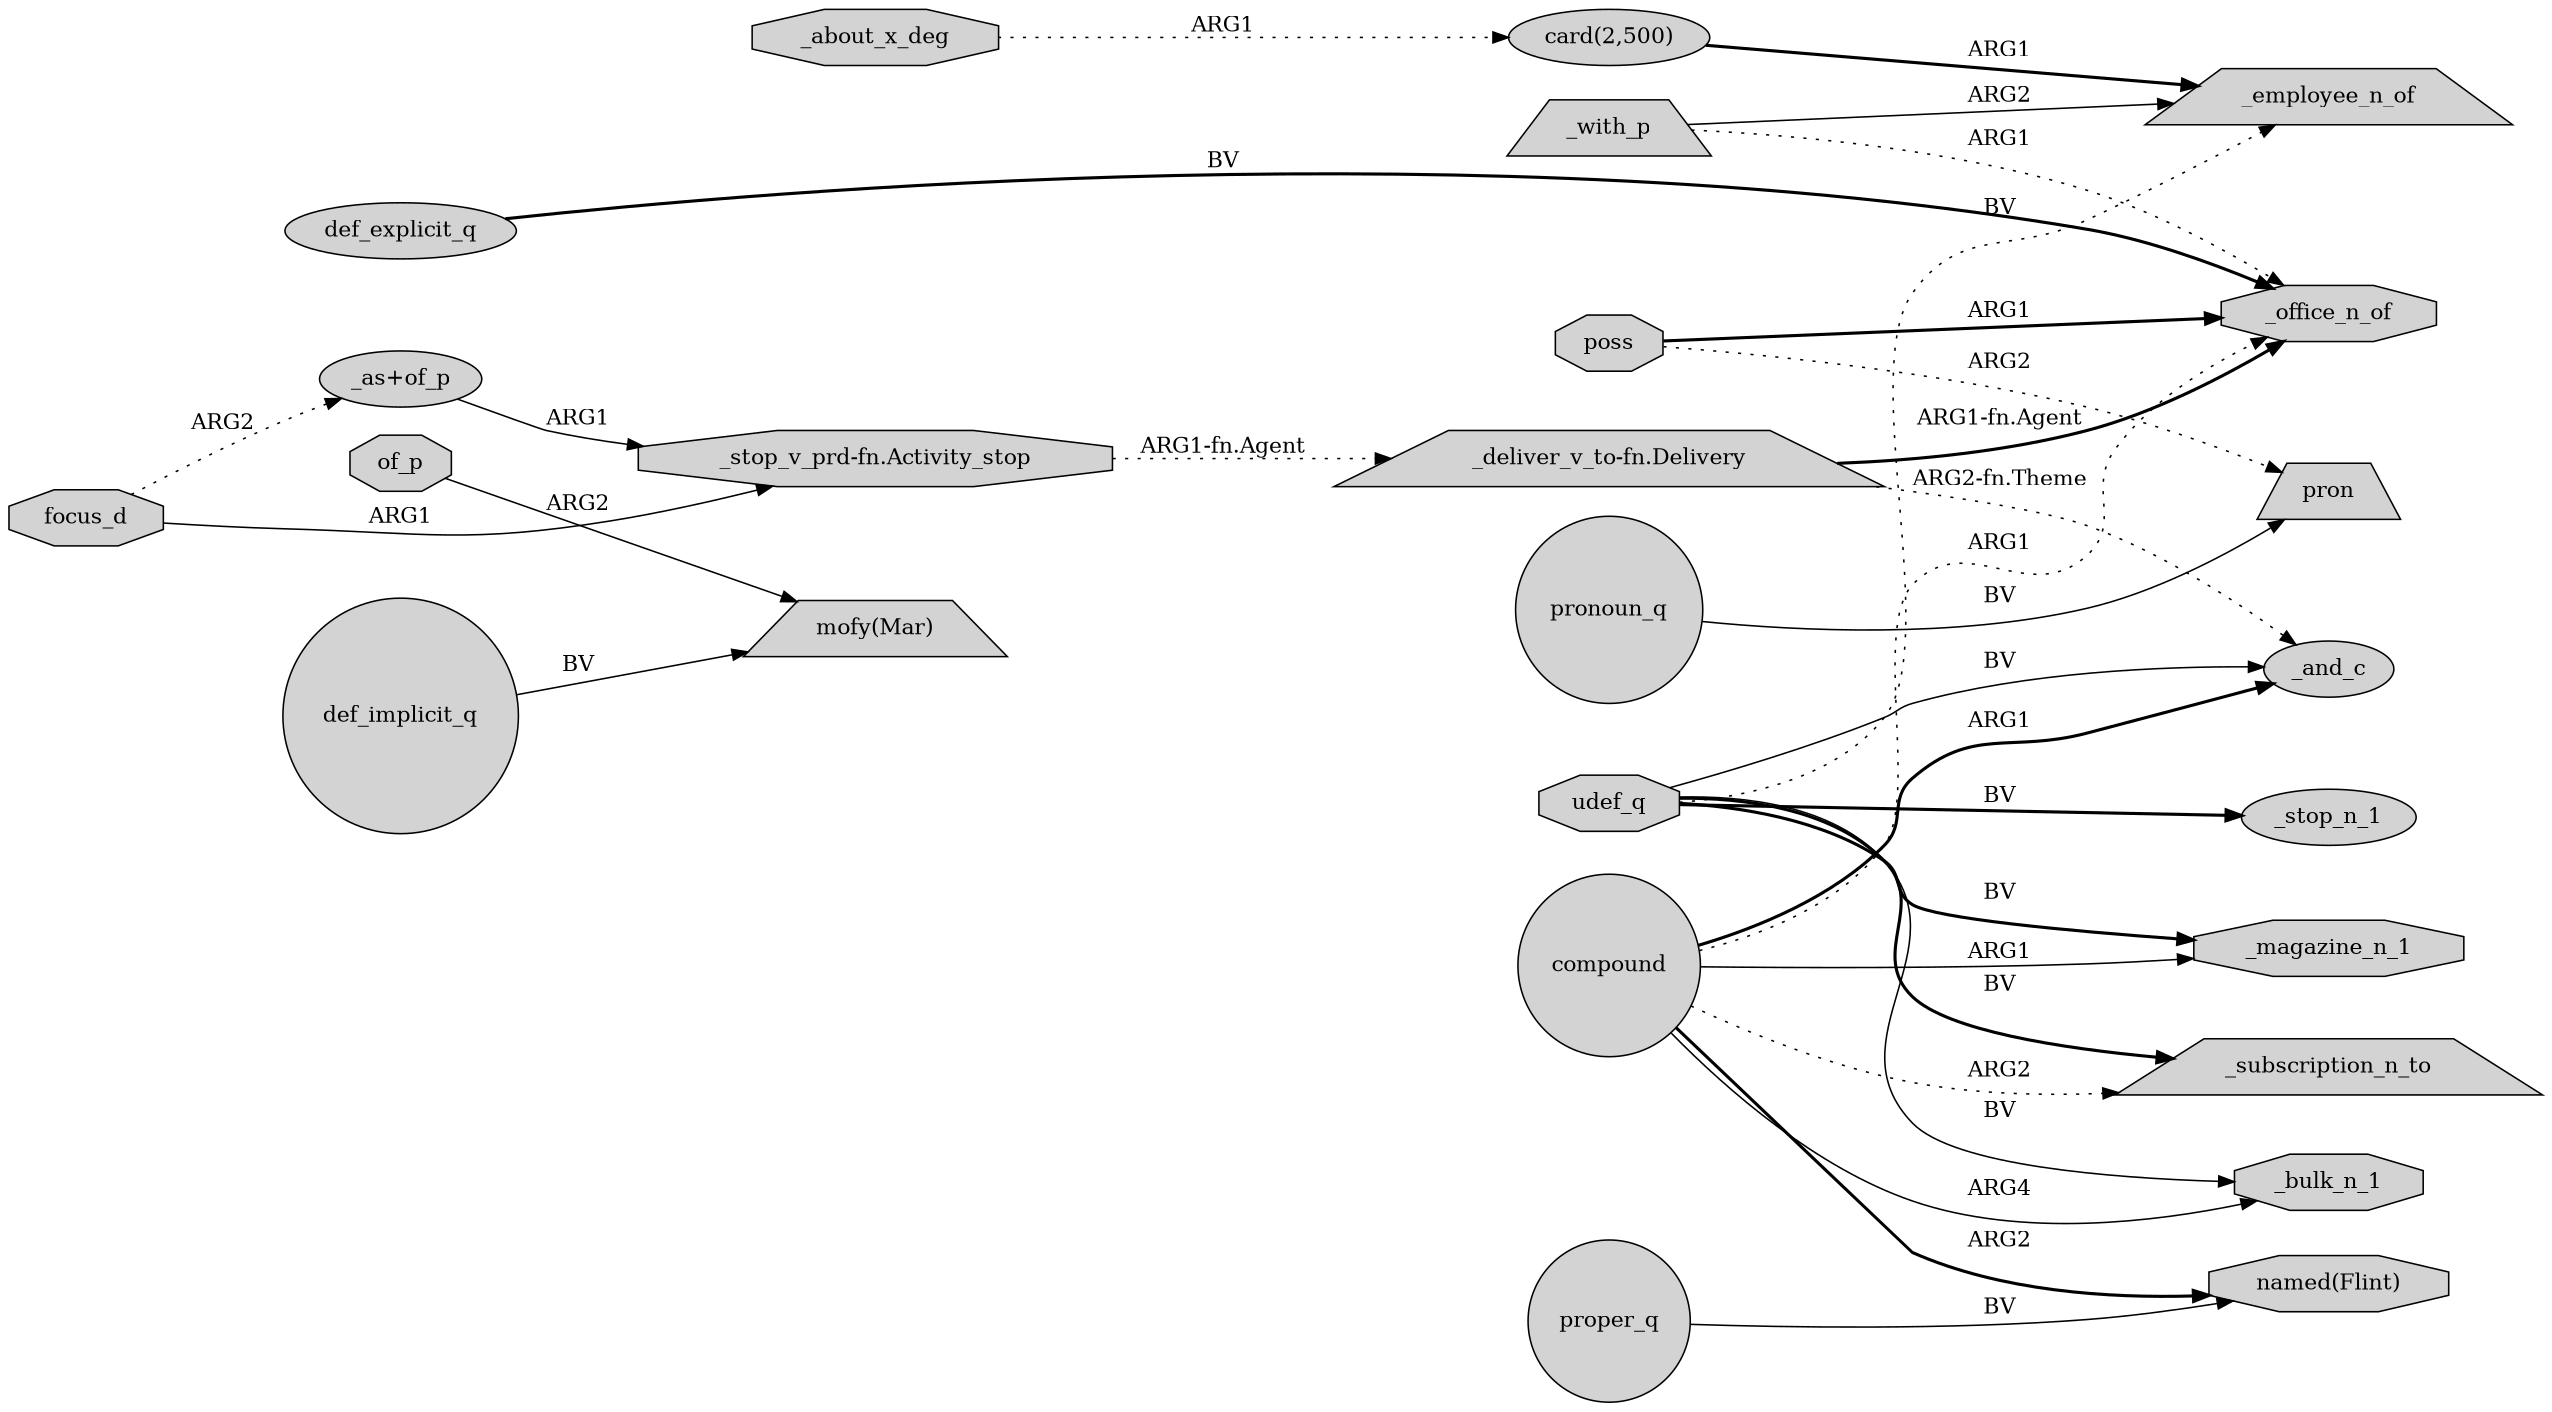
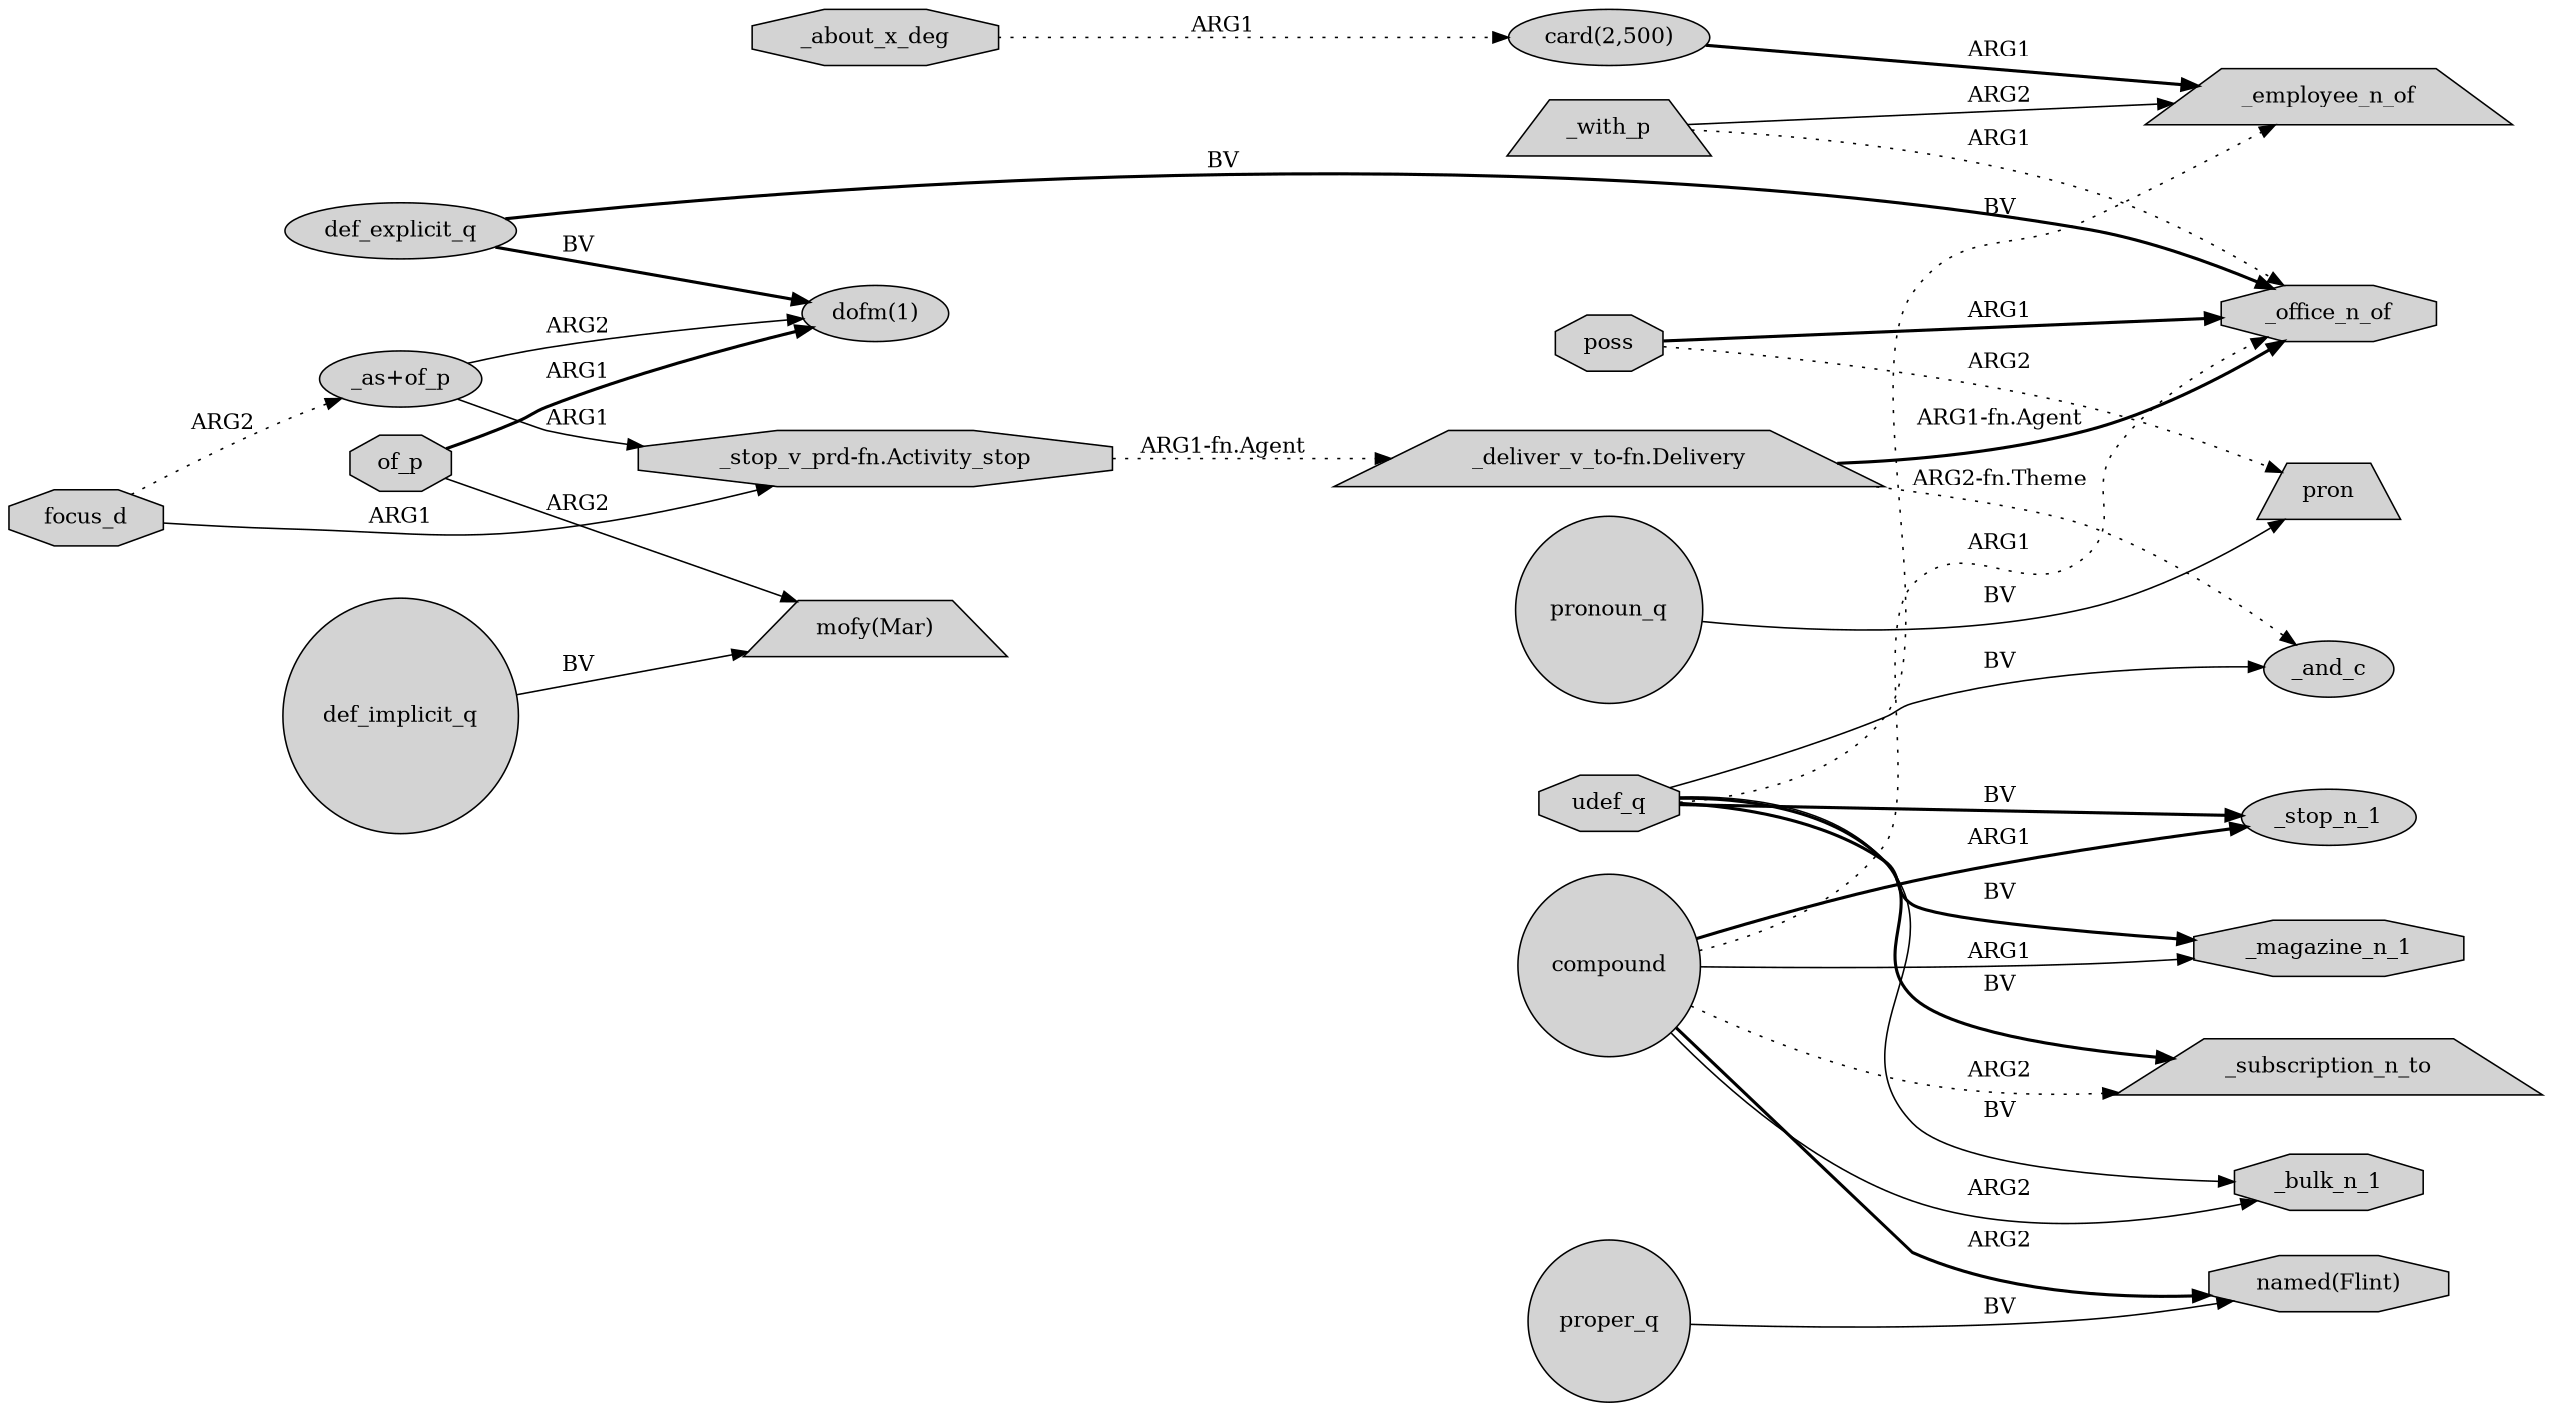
node "dofm(1)": added
edge "compound" -> "_and_c": now "compound" -> "_stop_n_1"
edge "compound" -> "_bulk_n_1": label "ARG4" -> "ARG2"
